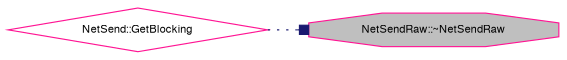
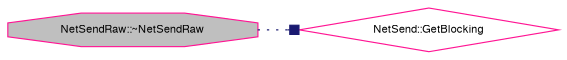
edge "NetSend::GetBlocking" -> "NetSendRaw::~NetSendRaw": reversed
